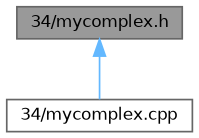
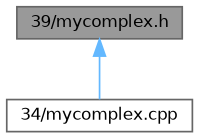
node "34/mycomplex.h": label "34/mycomplex.h" -> "39/mycomplex.h"
